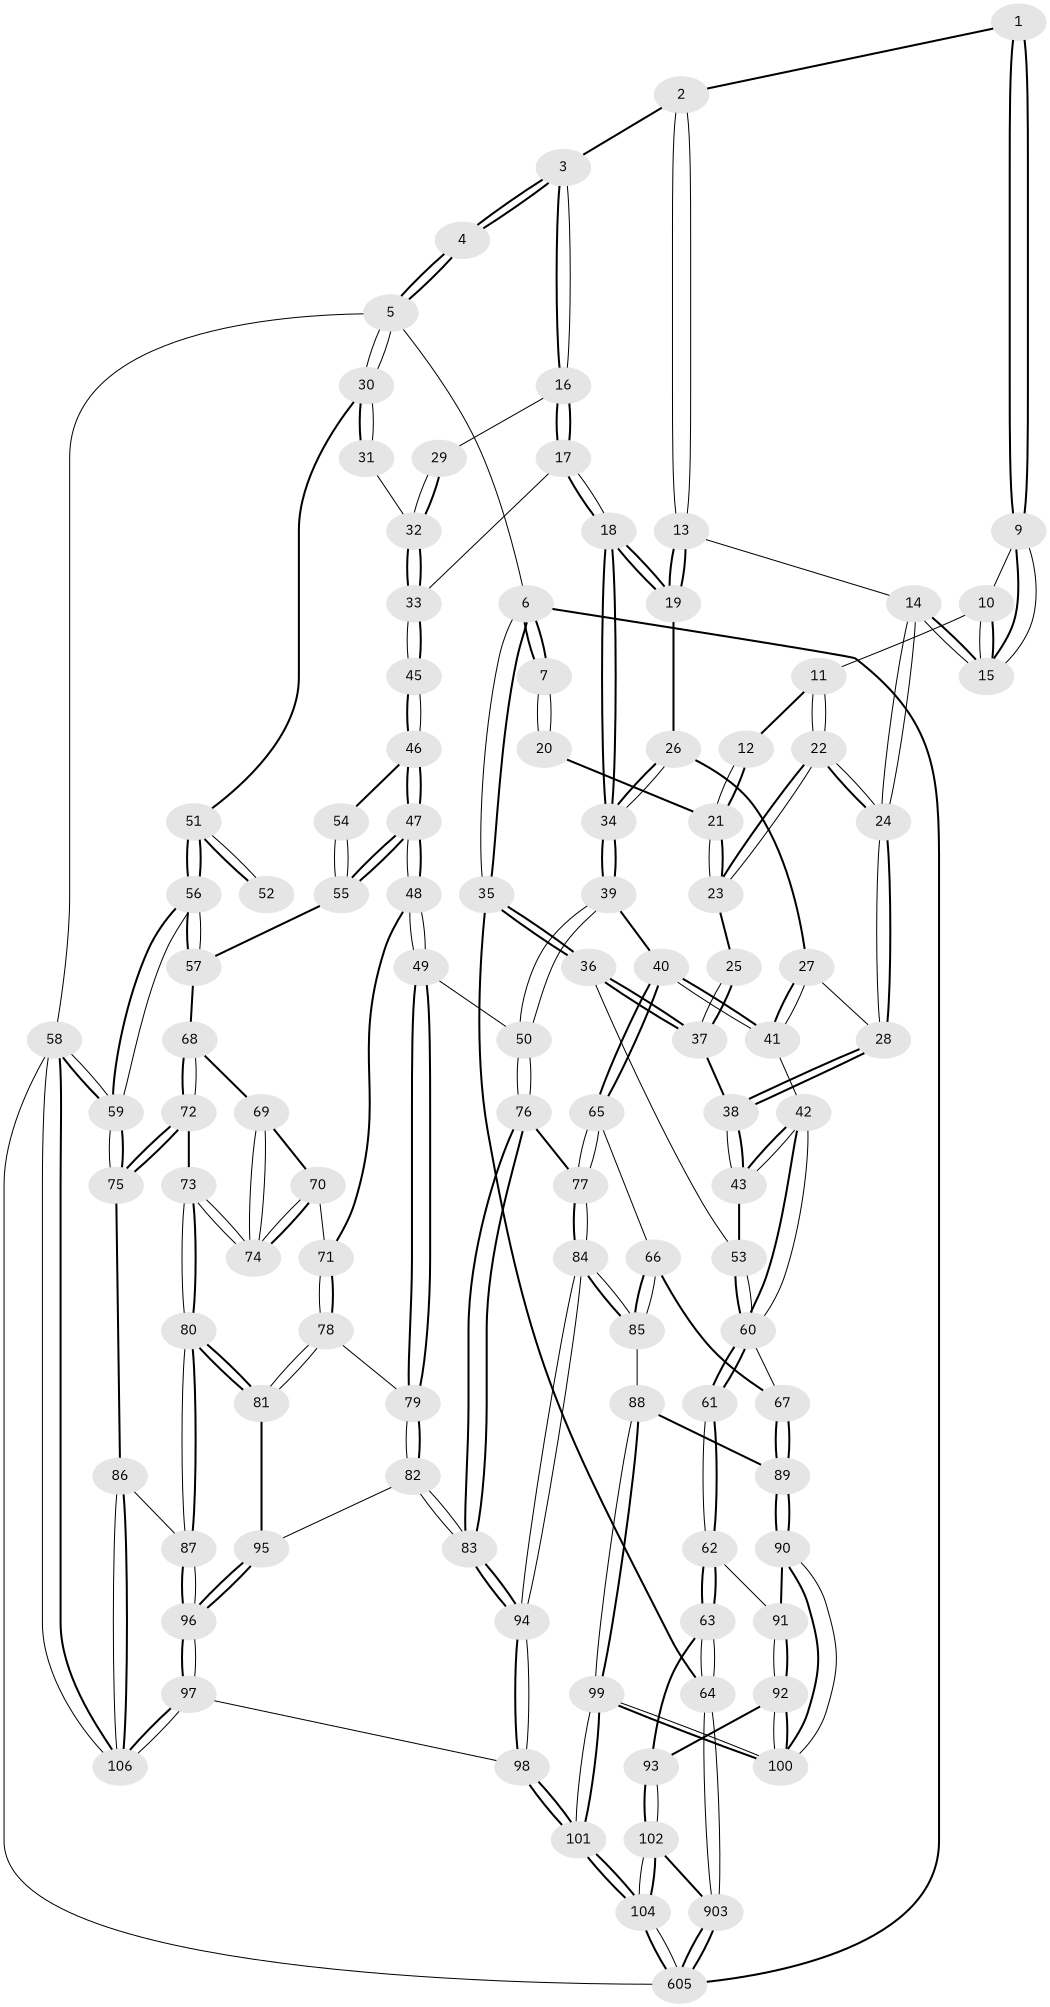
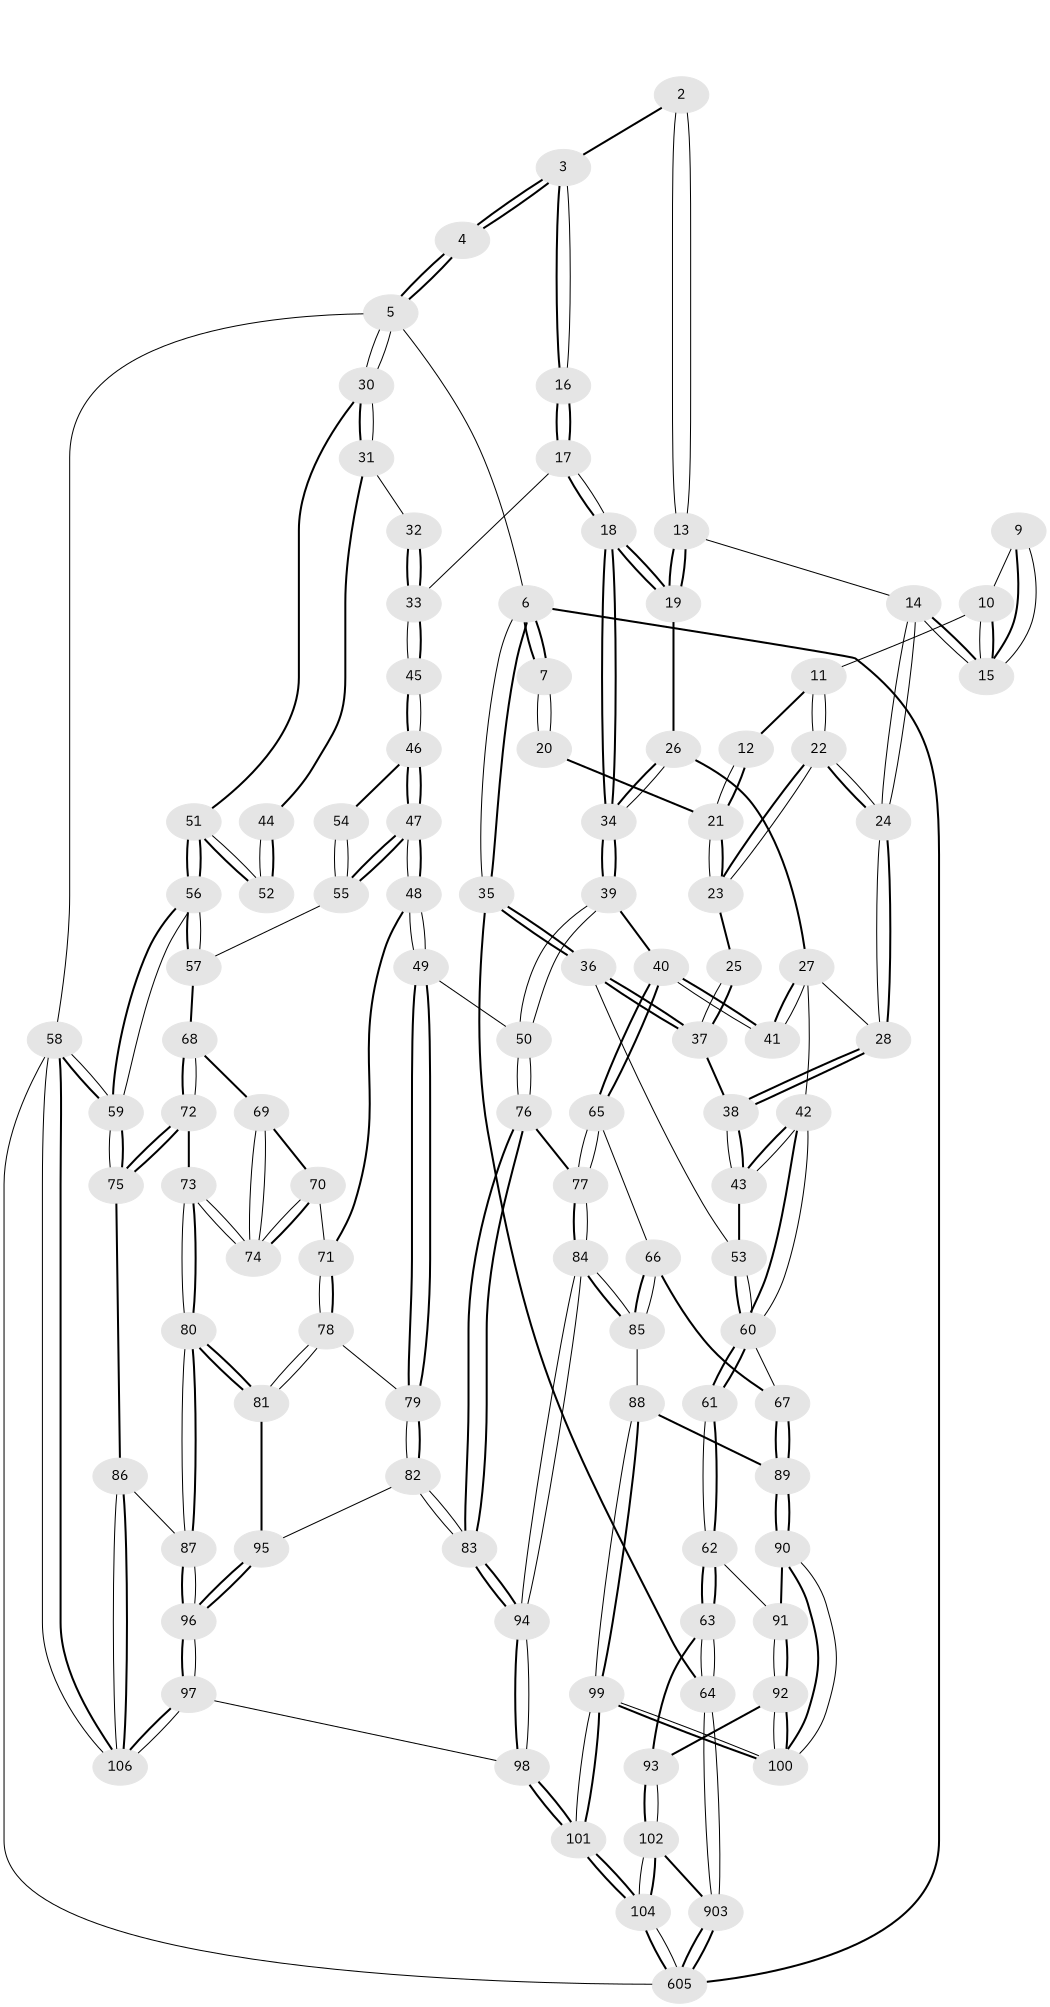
node "1": removed
node "29": removed
node "44": added
edge "55" -- "57": style bold -> solid
edge "41" -- "42": now "27" -- "42"
